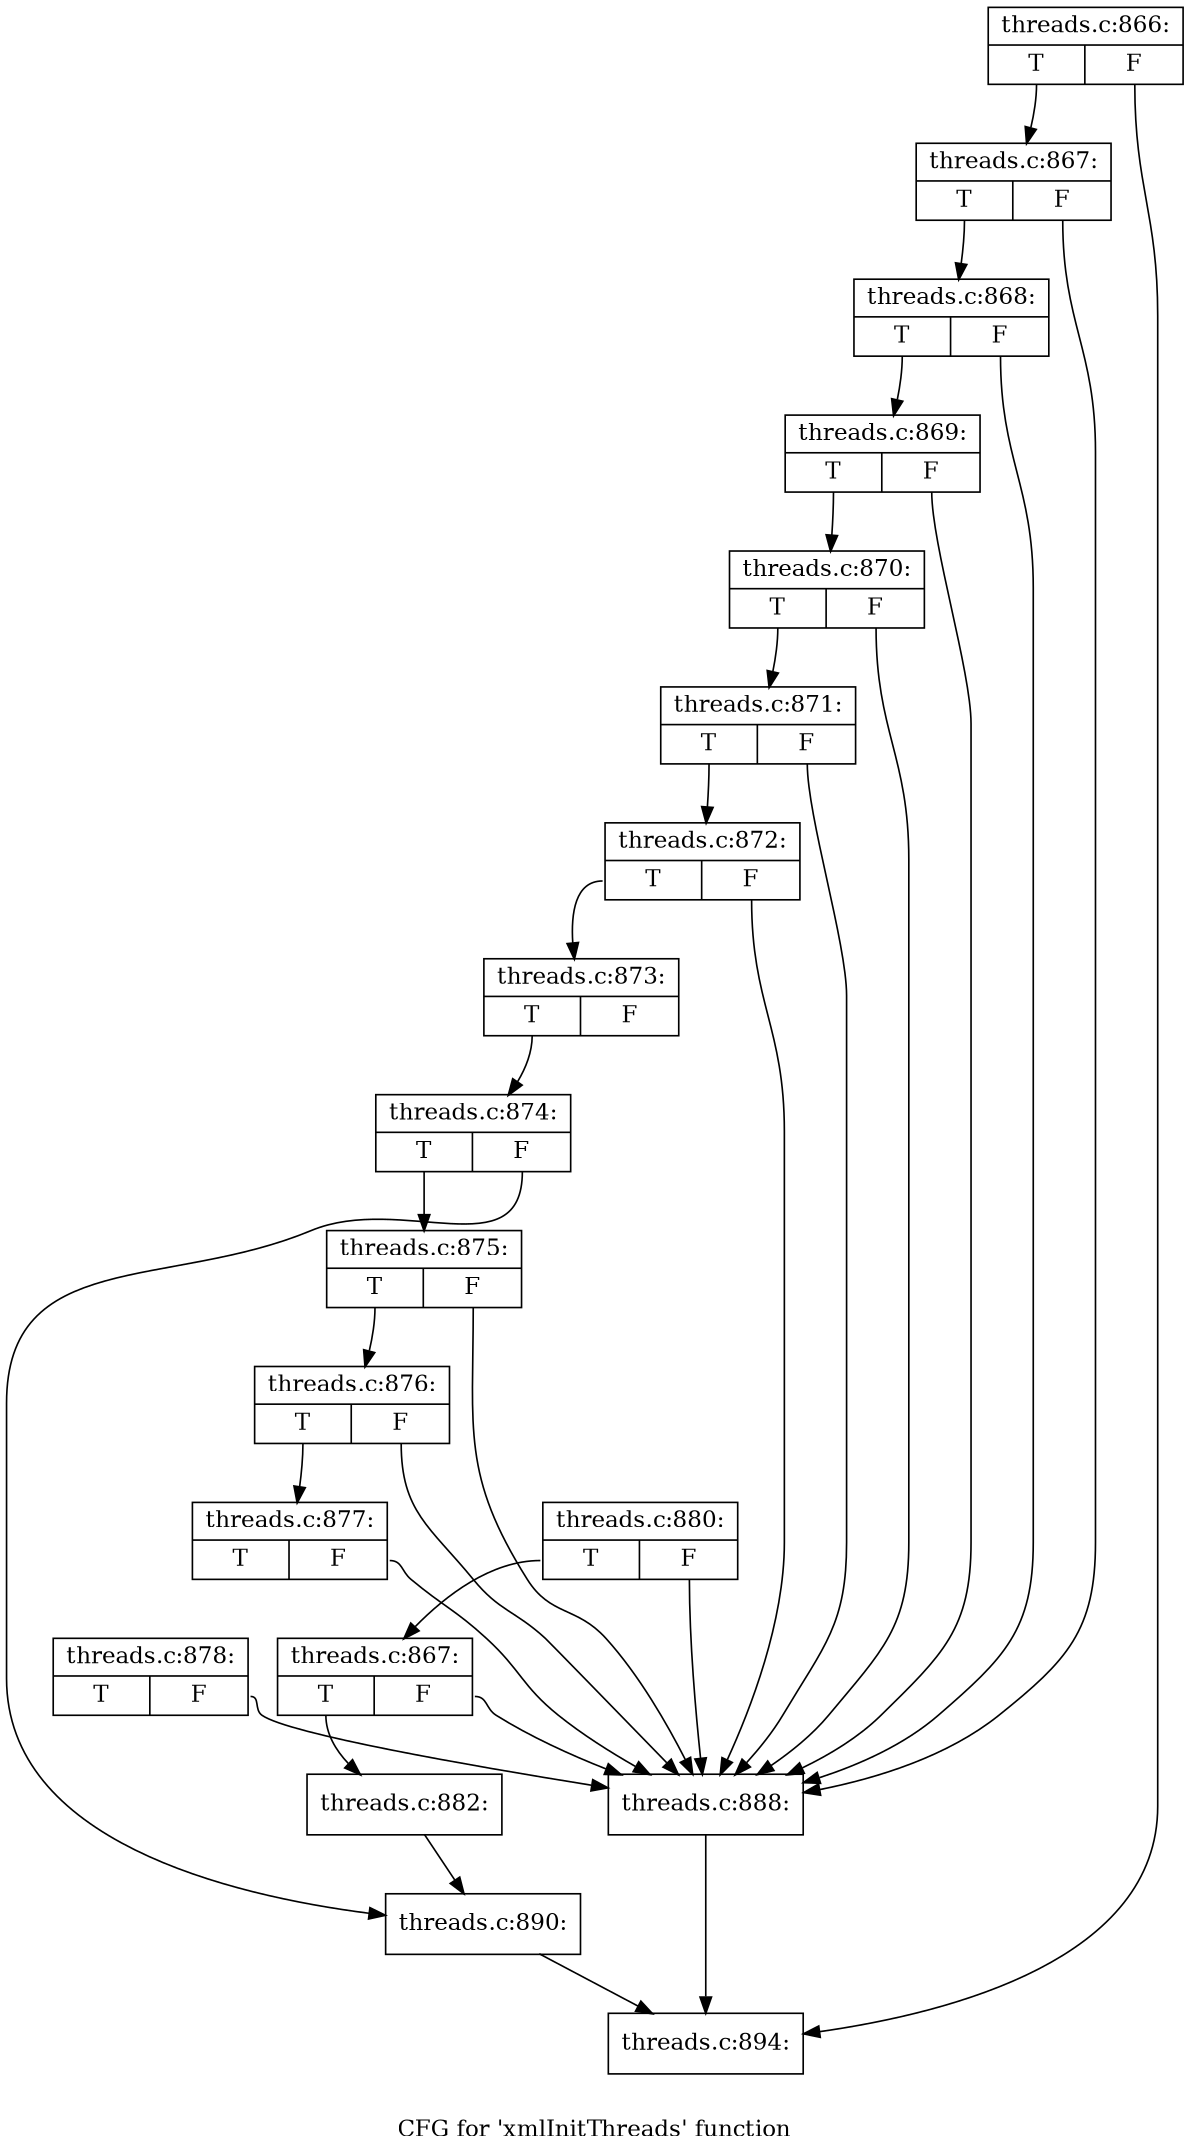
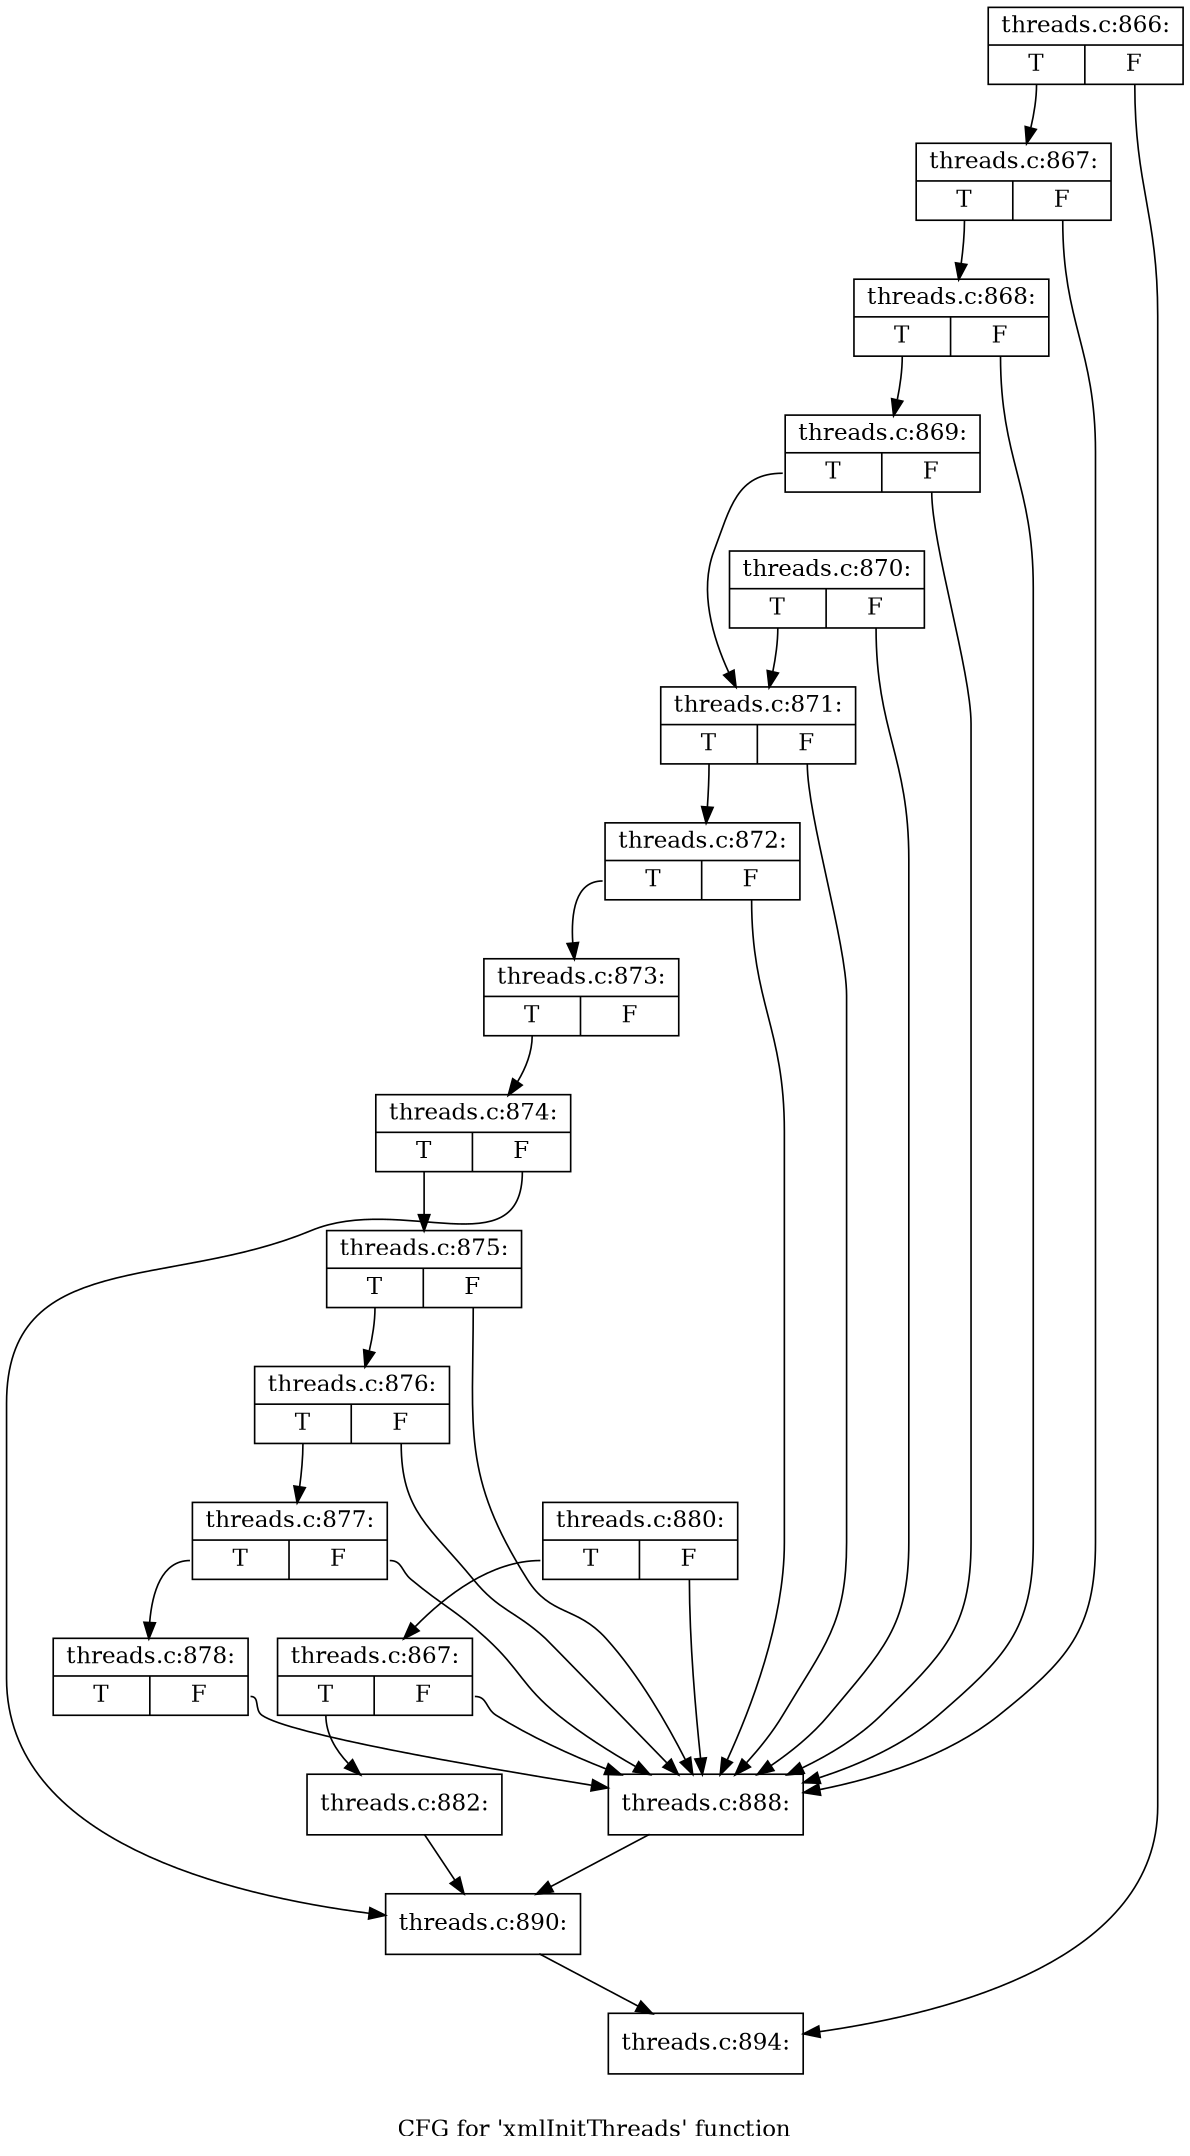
edge "threads.c:869:" -> "threads.c:870:": now "threads.c:869:" -> "threads.c:871:"
edge "threads.c:877:" -> "threads.c:878:": added
edge "threads.c:888:" -> "threads.c:894:": now "threads.c:888:" -> "threads.c:890:"
